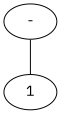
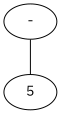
node "1": label "1" -> "5"
